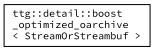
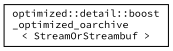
node "ttg::detail::boost _optimized_oarchive < StreamOrStreambuf >": label "ttg::detail::boost _optimized_oarchive < StreamOrStreambuf >" -> "optimized::detail::boost _optimized_oarchive < StreamOrStreambuf >"
